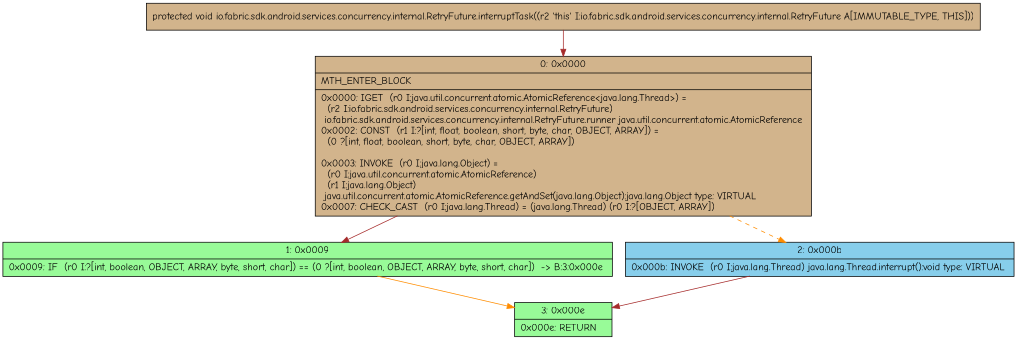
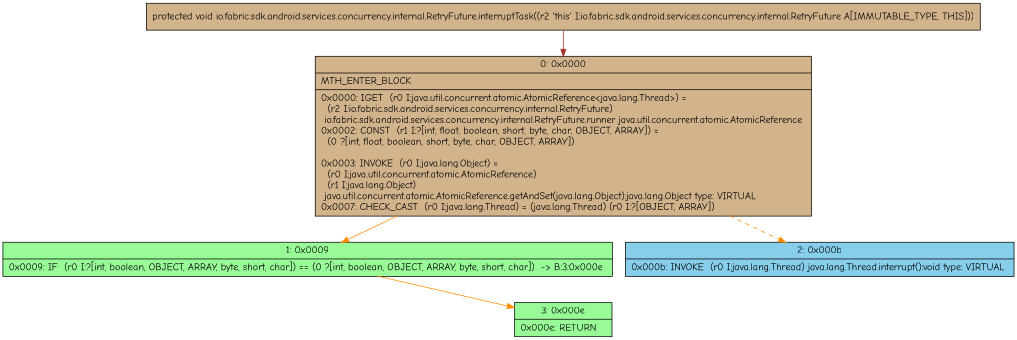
edge "0: 0x0000" -> "1: 0x0009": color brown -> darkorange
edge "2: 0x000b" -> "3: 0x000e": removed
